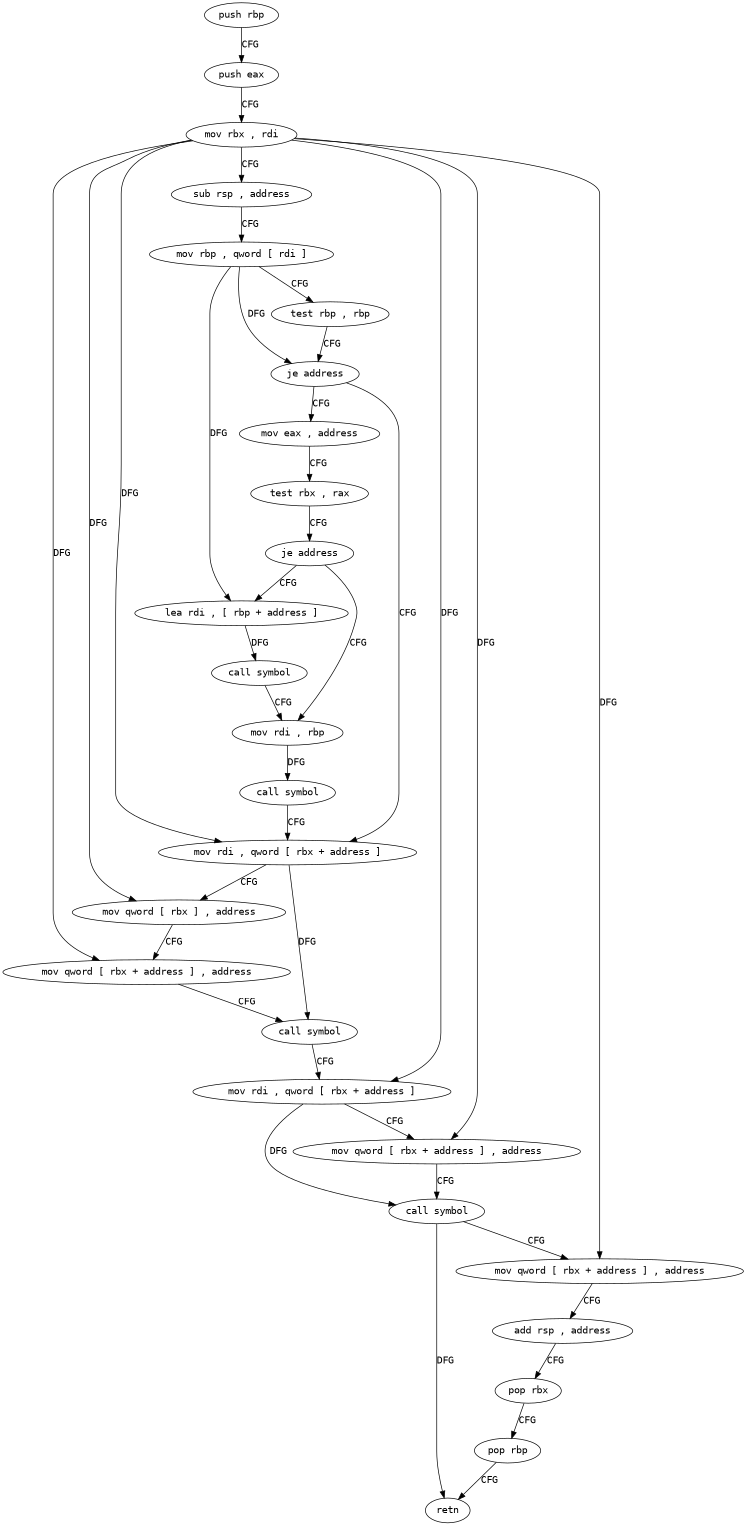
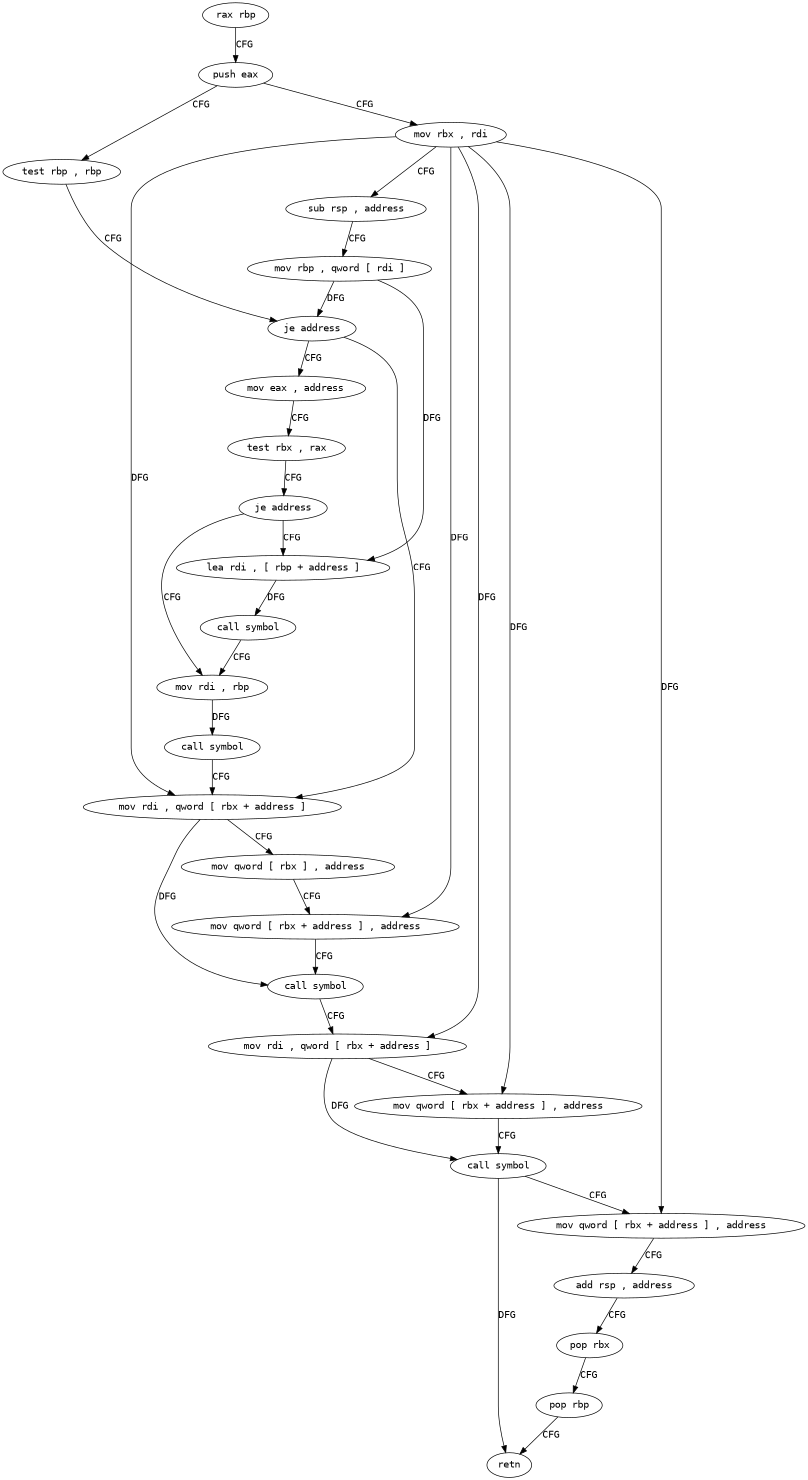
node "push rbp": label "push rbp" -> "rax rbp"
edge "mov rbp , qword [ rdi ]" -> "test rbp , rbp": now "push eax" -> "test rbp , rbp"
edge "mov rbx , rdi" -> "mov qword [ rbx ] , address": removed, label "DFG"
